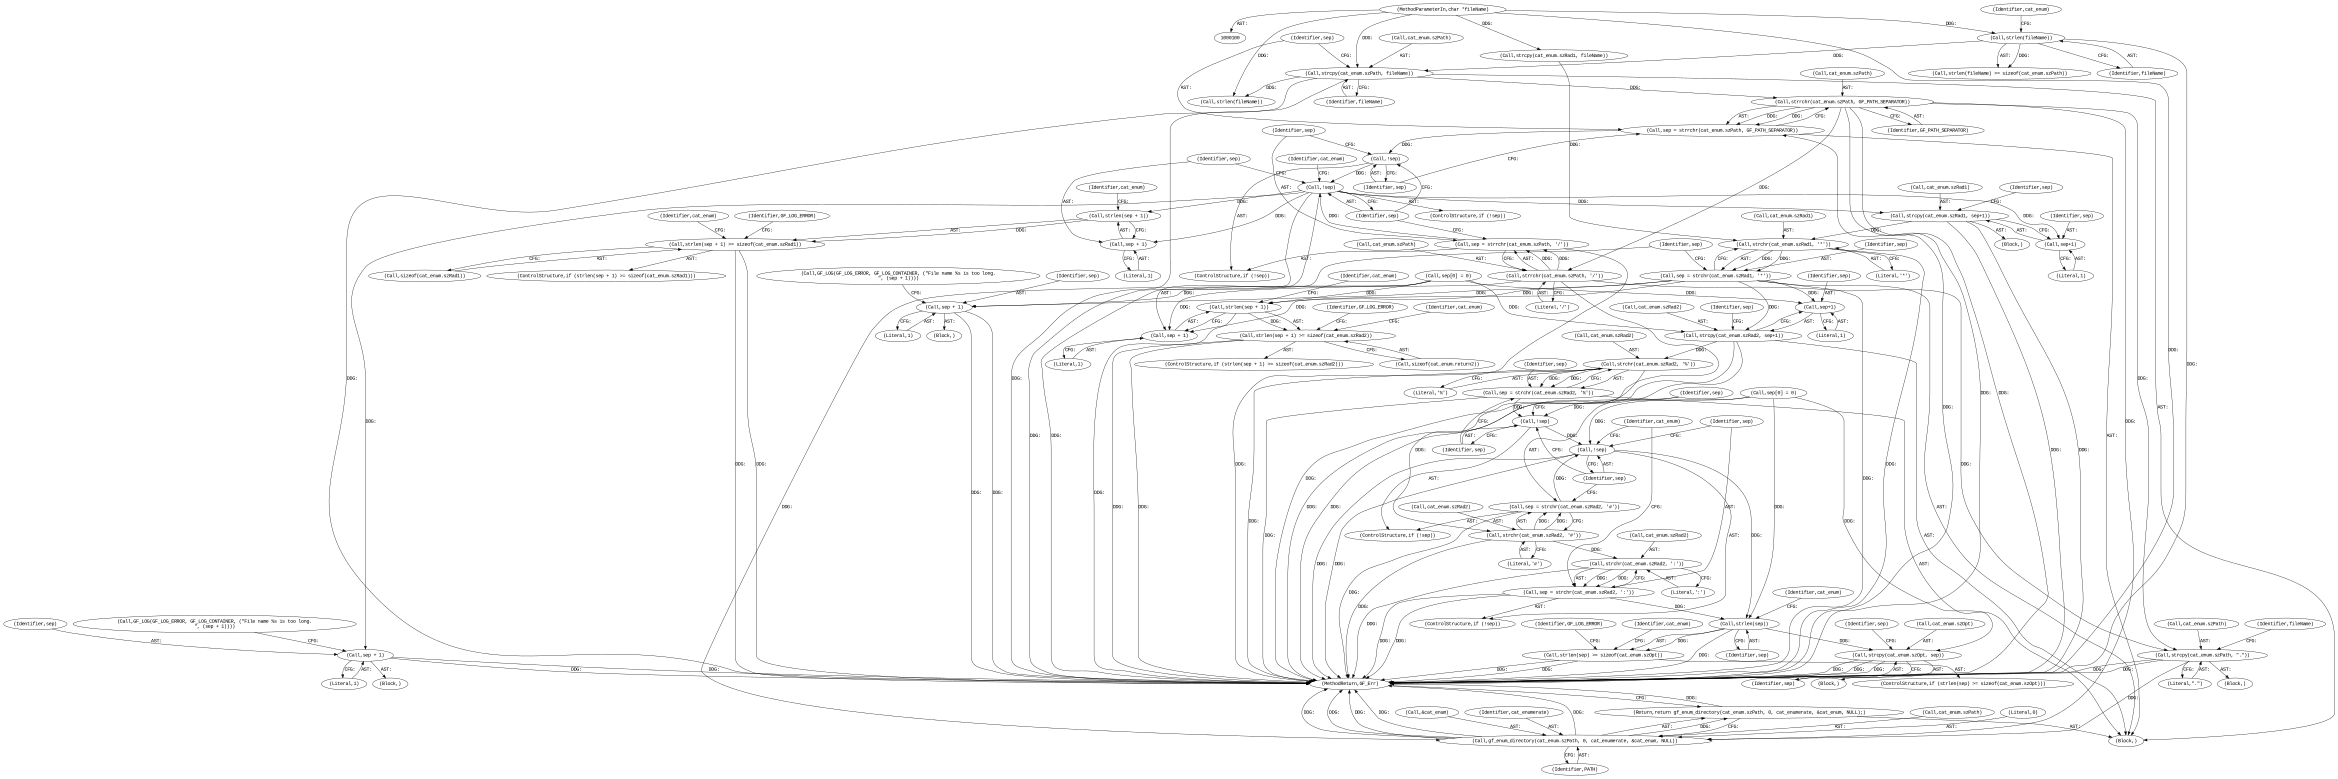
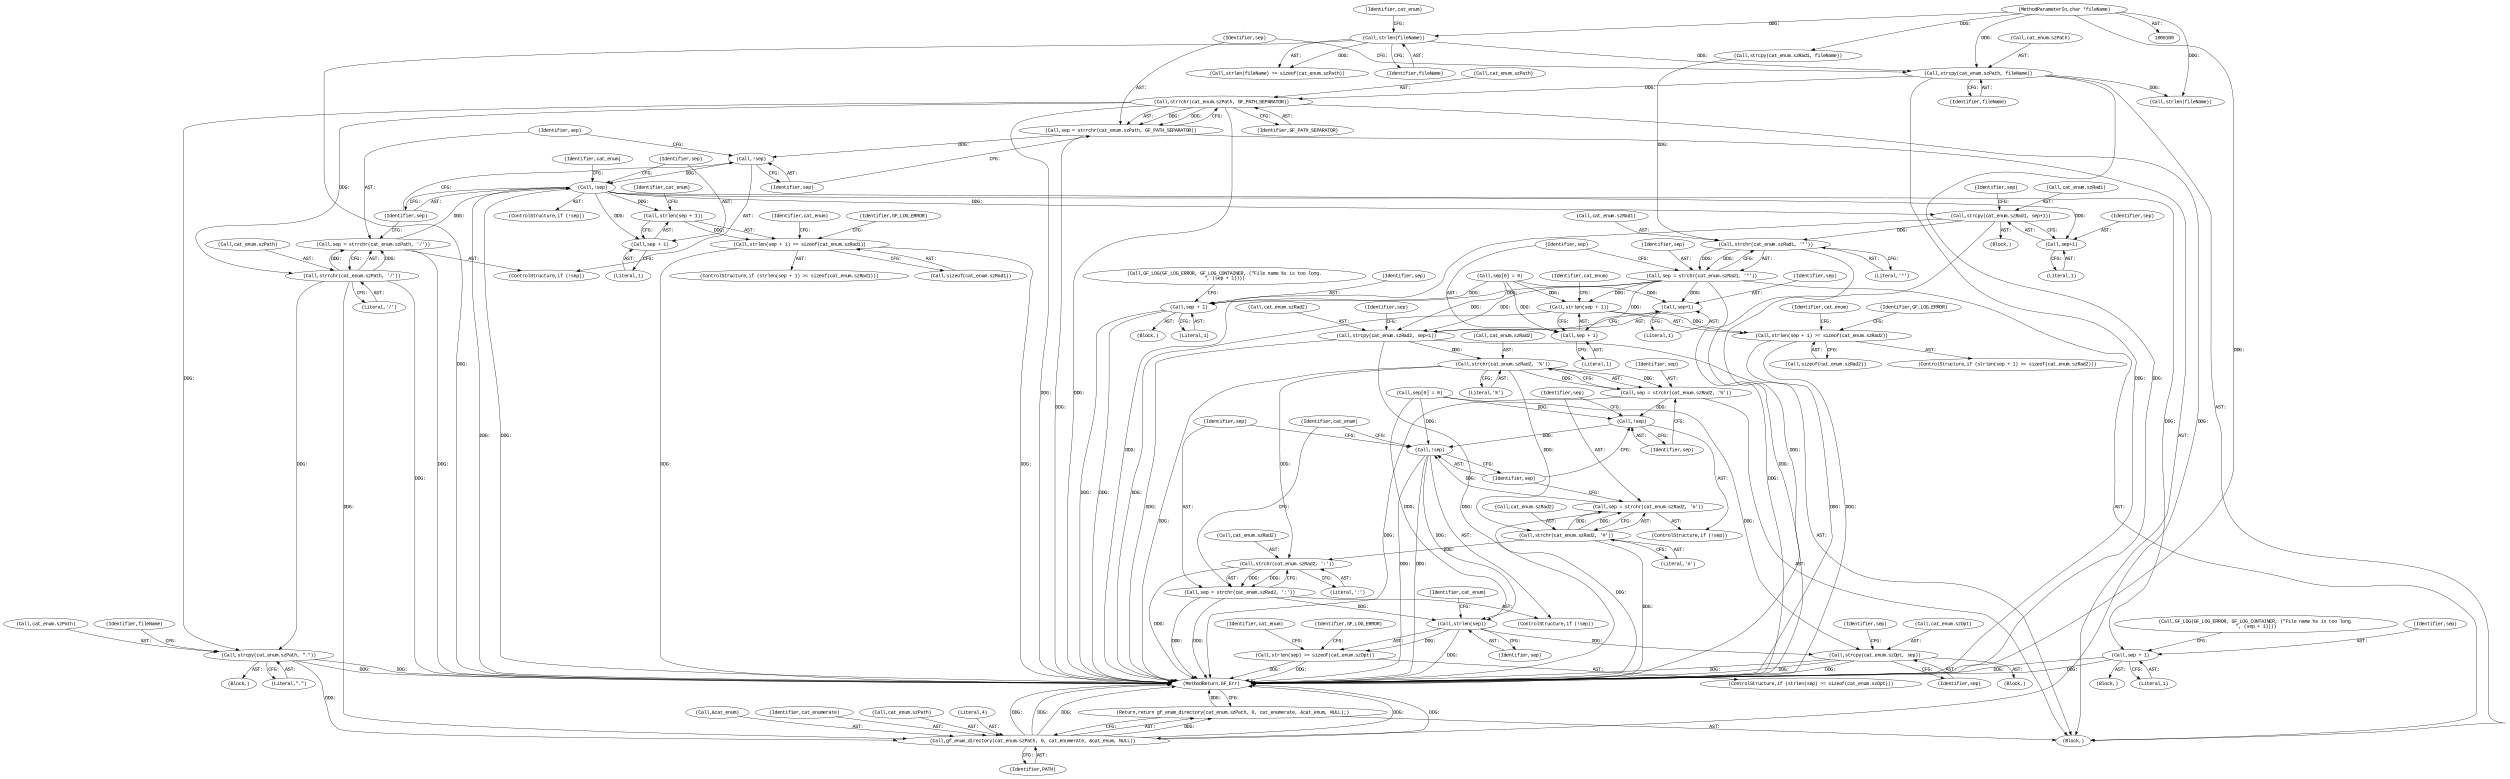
node "(Call,sizeof(cat_enum.return2))": label "(Call,sizeof(cat_enum.return2))" -> "(Call,sizeof(cat_enum.szRad2))"
edge "(Call,strchr(cat_enum.szRad2, '%'))" -> "(Call,strchr(cat_enum.szRad2, ':'))": added, label "DDG:"
edge "(MethodReturn,GF_Err)" -> "(Call,sep = strrchr(cat_enum.szPath, GF_PATH_SEPARATOR))": reversed
node "(Literal,0)": label "(Literal,0)" -> "(Literal,4)"
